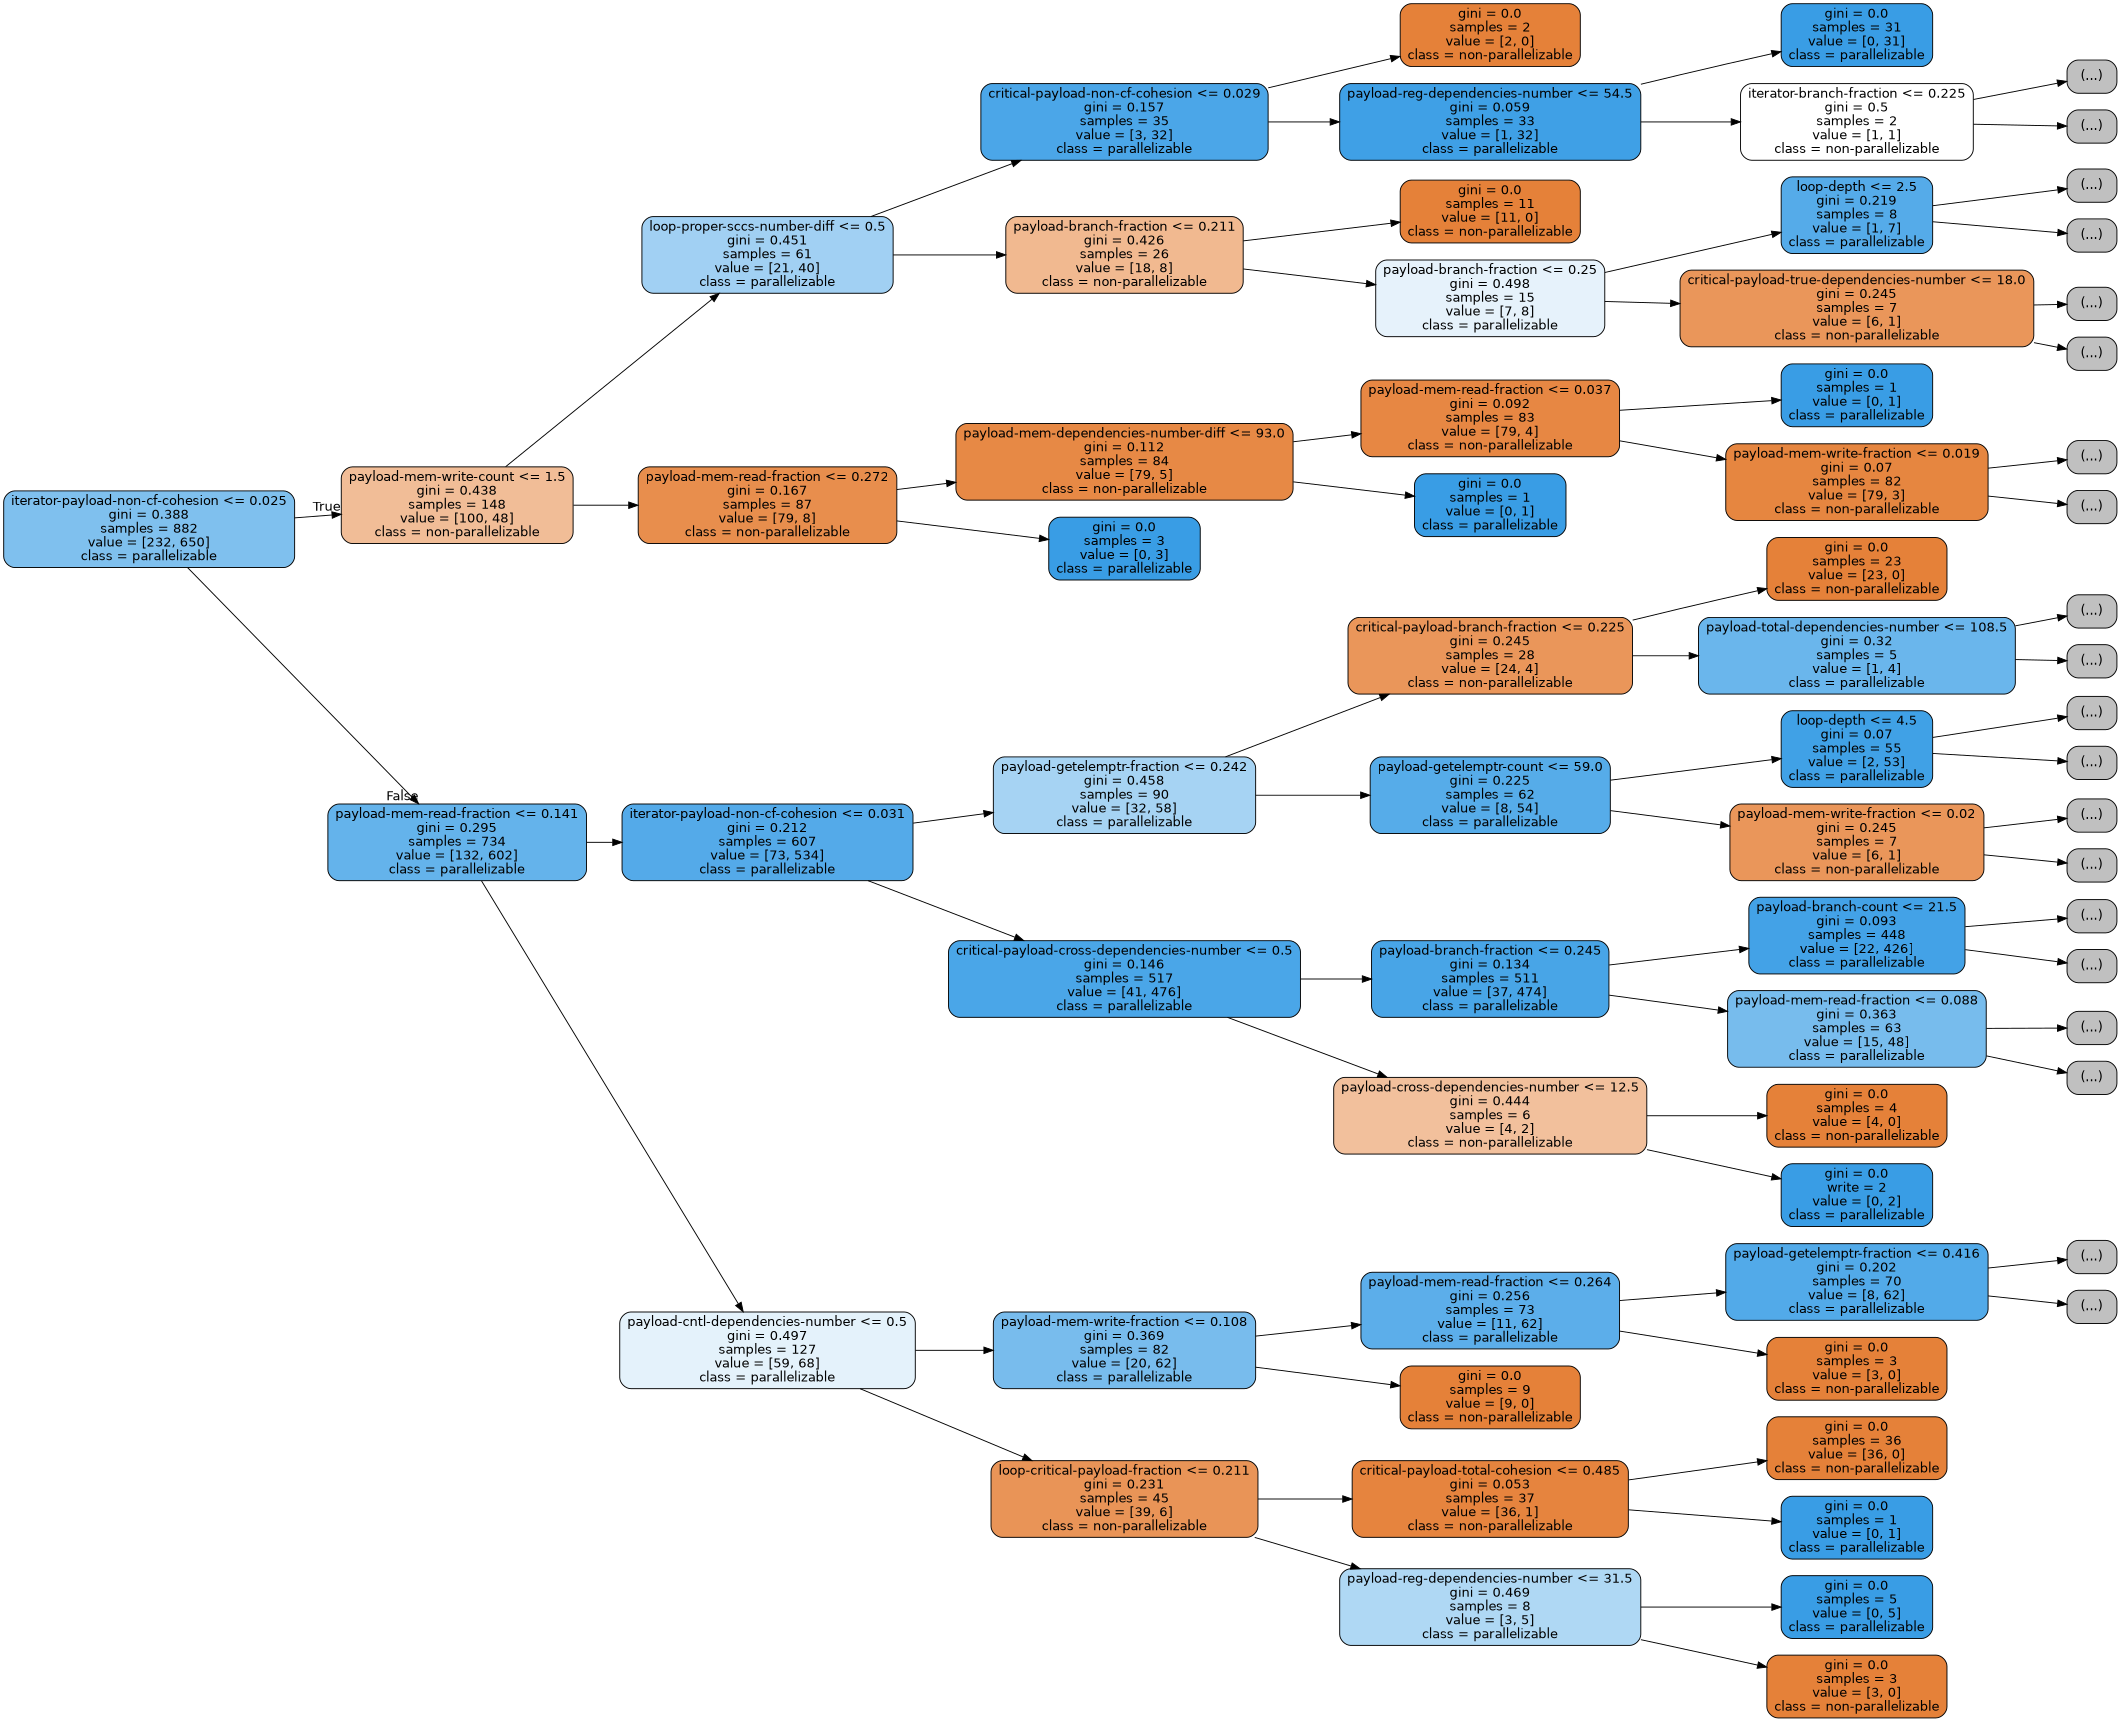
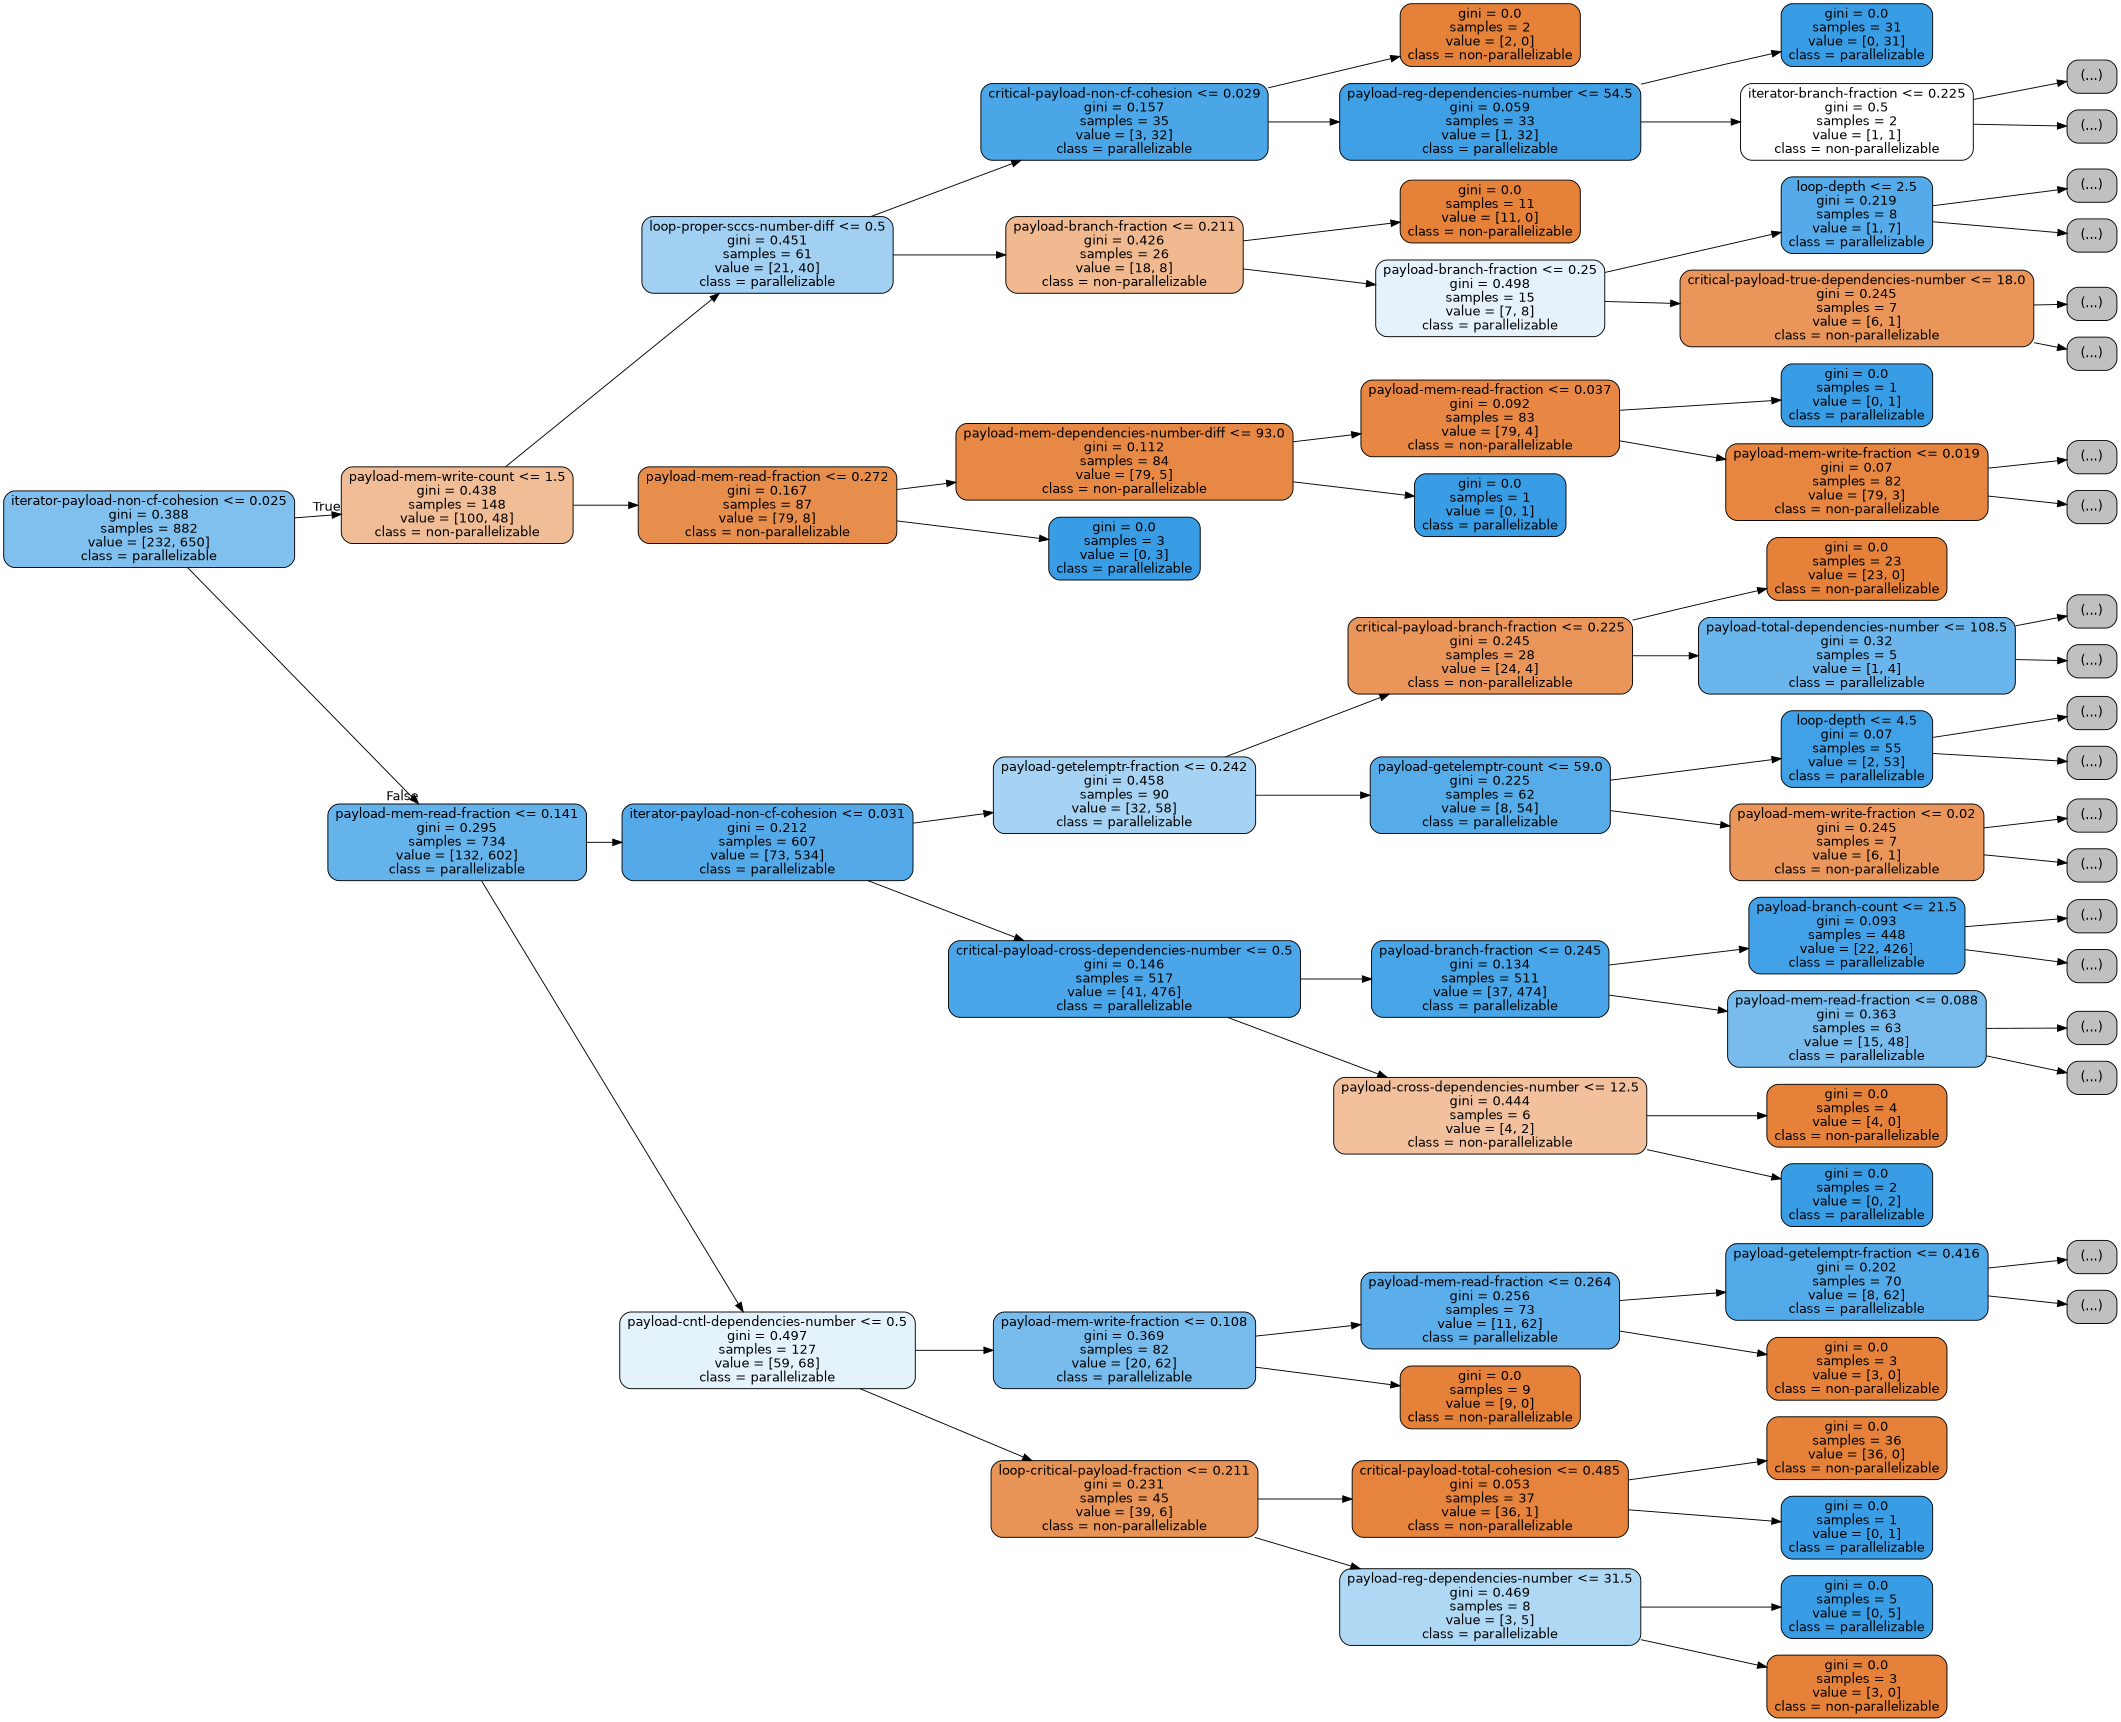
node "gini = 0.0 write = 2 value = [0, 2] class = parallelizable": label "gini = 0.0 write = 2 value = [0, 2] class = parallelizable" -> "gini = 0.0 samples = 2 value = [0, 2] class = parallelizable"
